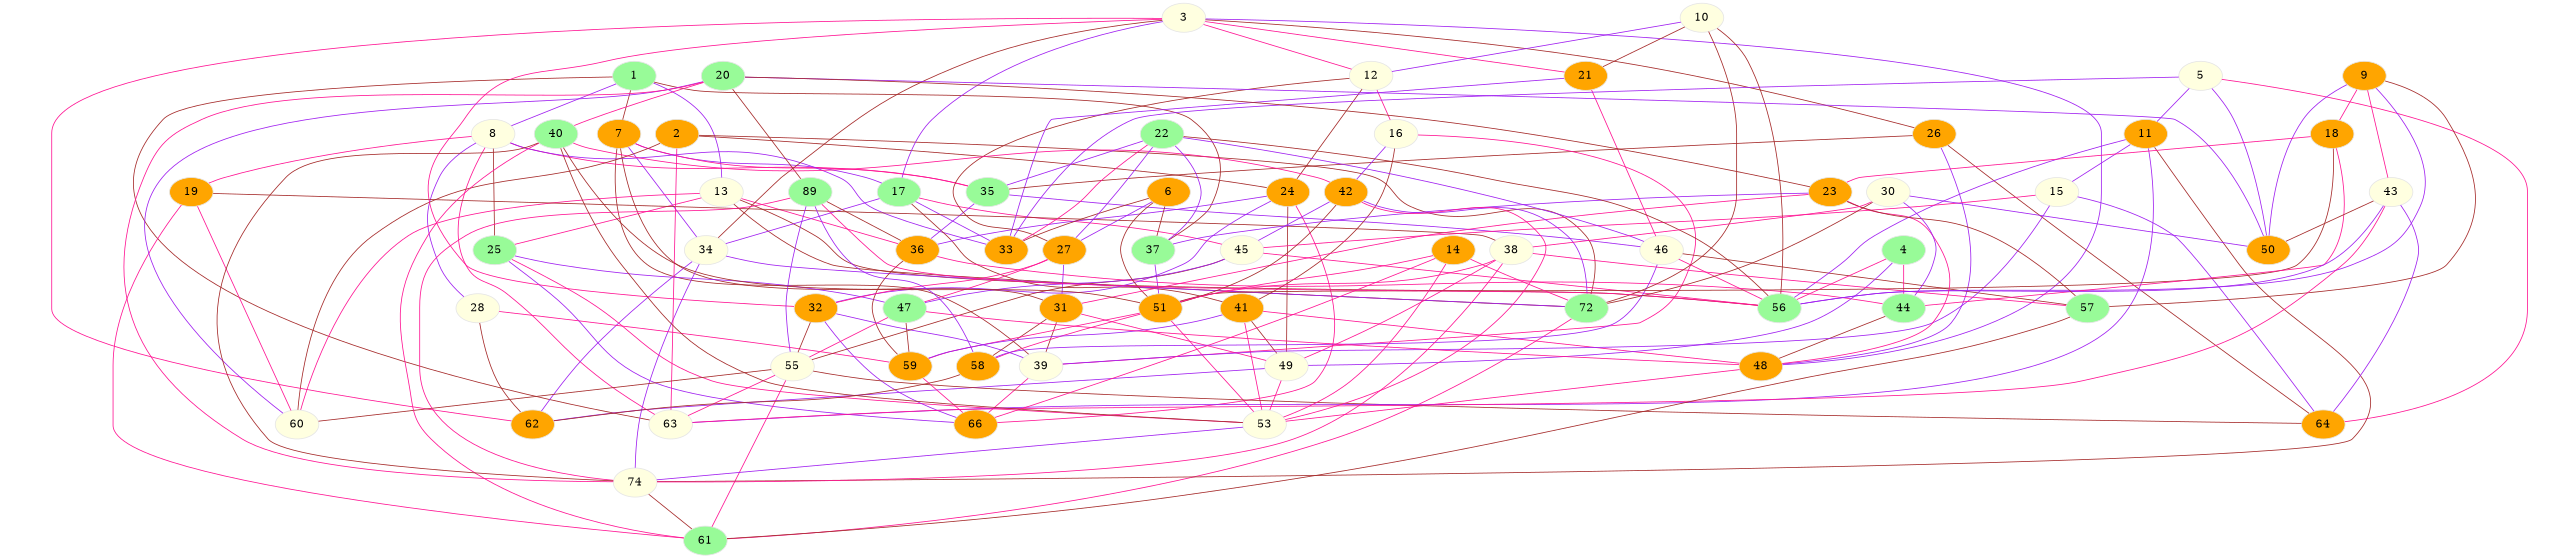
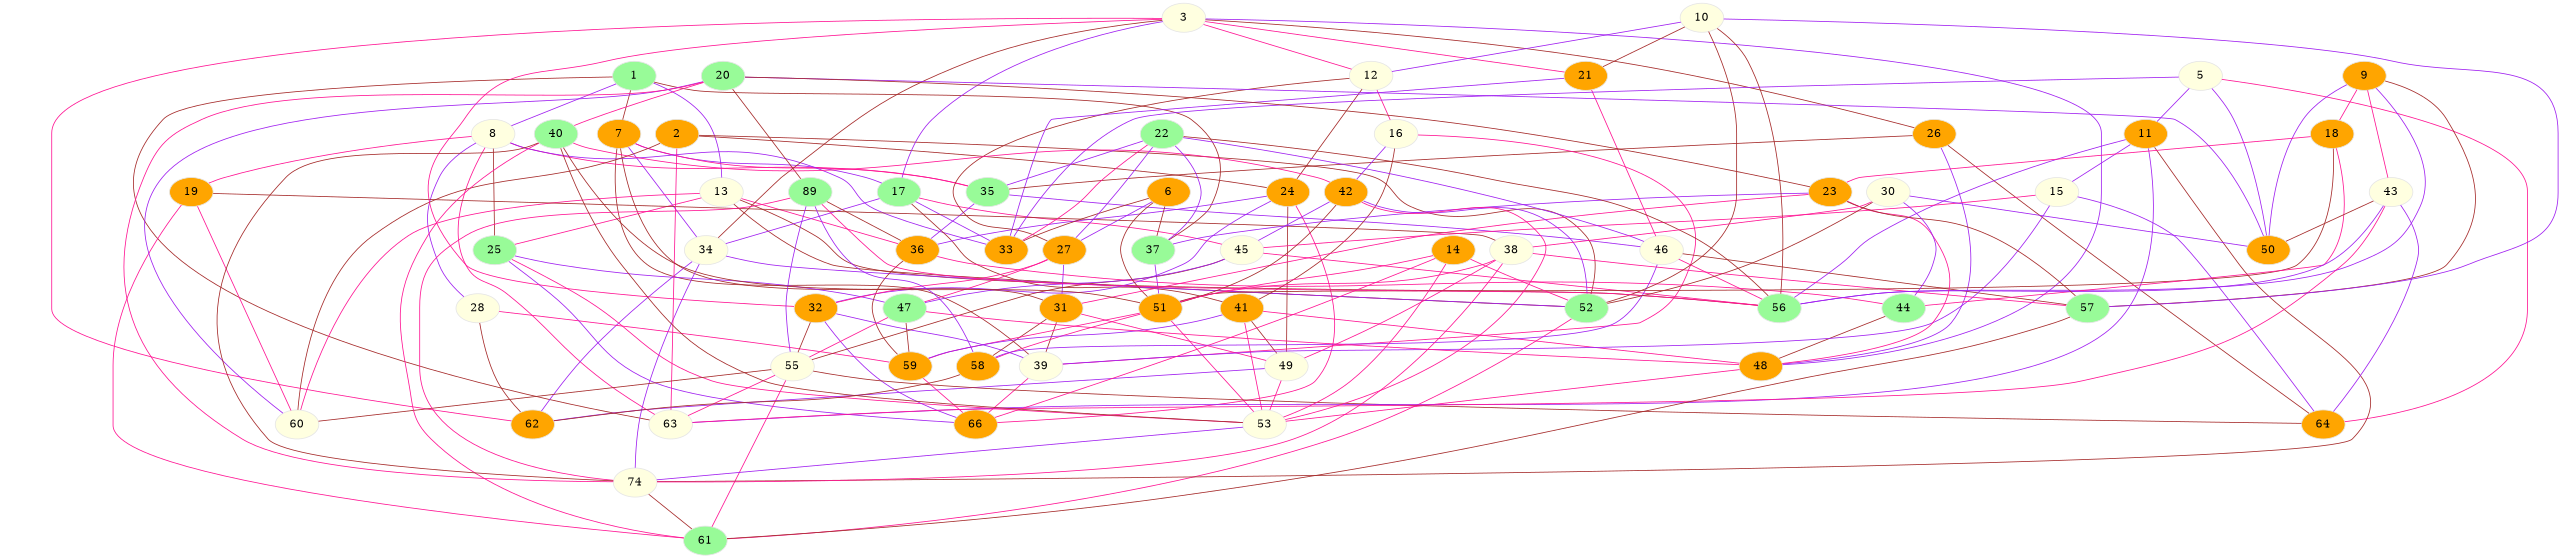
edge "10" -- "57": added
node "4": removed
node "72": label "72" -> "52"
